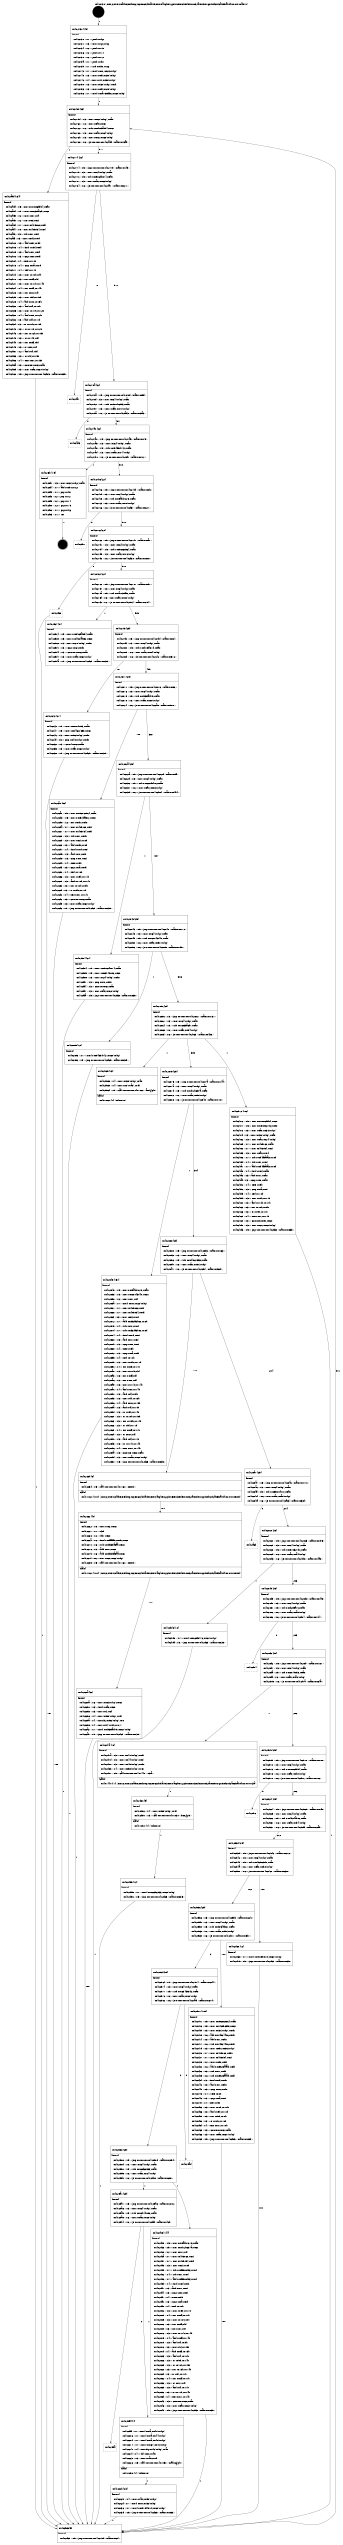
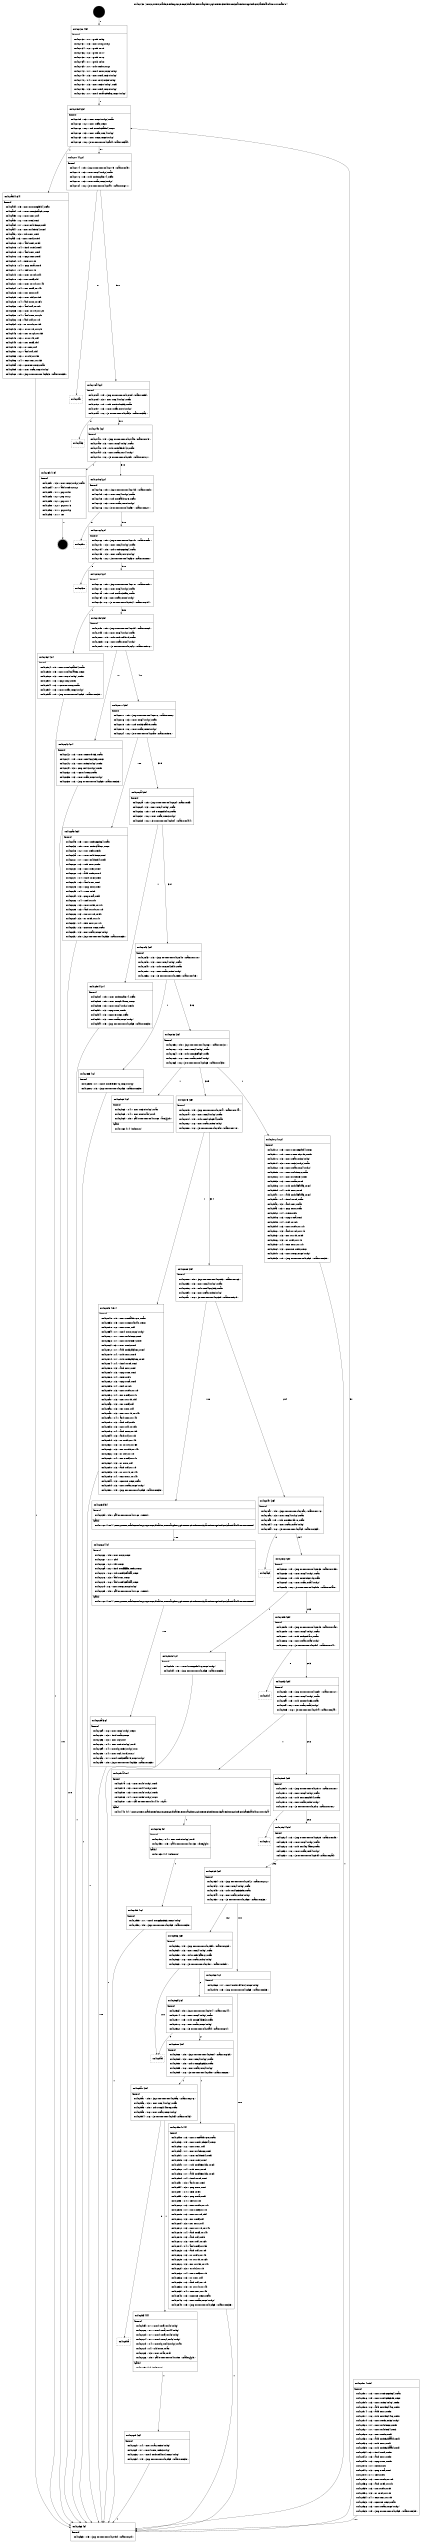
edge "0x402f38" -> "0x402f65 [5]": now "0x4029c4 [27]" -> "0x402f65 [5]"
edge "0x402956 [25]" -> "0x402d01 [109]": now "0x402956 [25]" -> "0x402dad"
